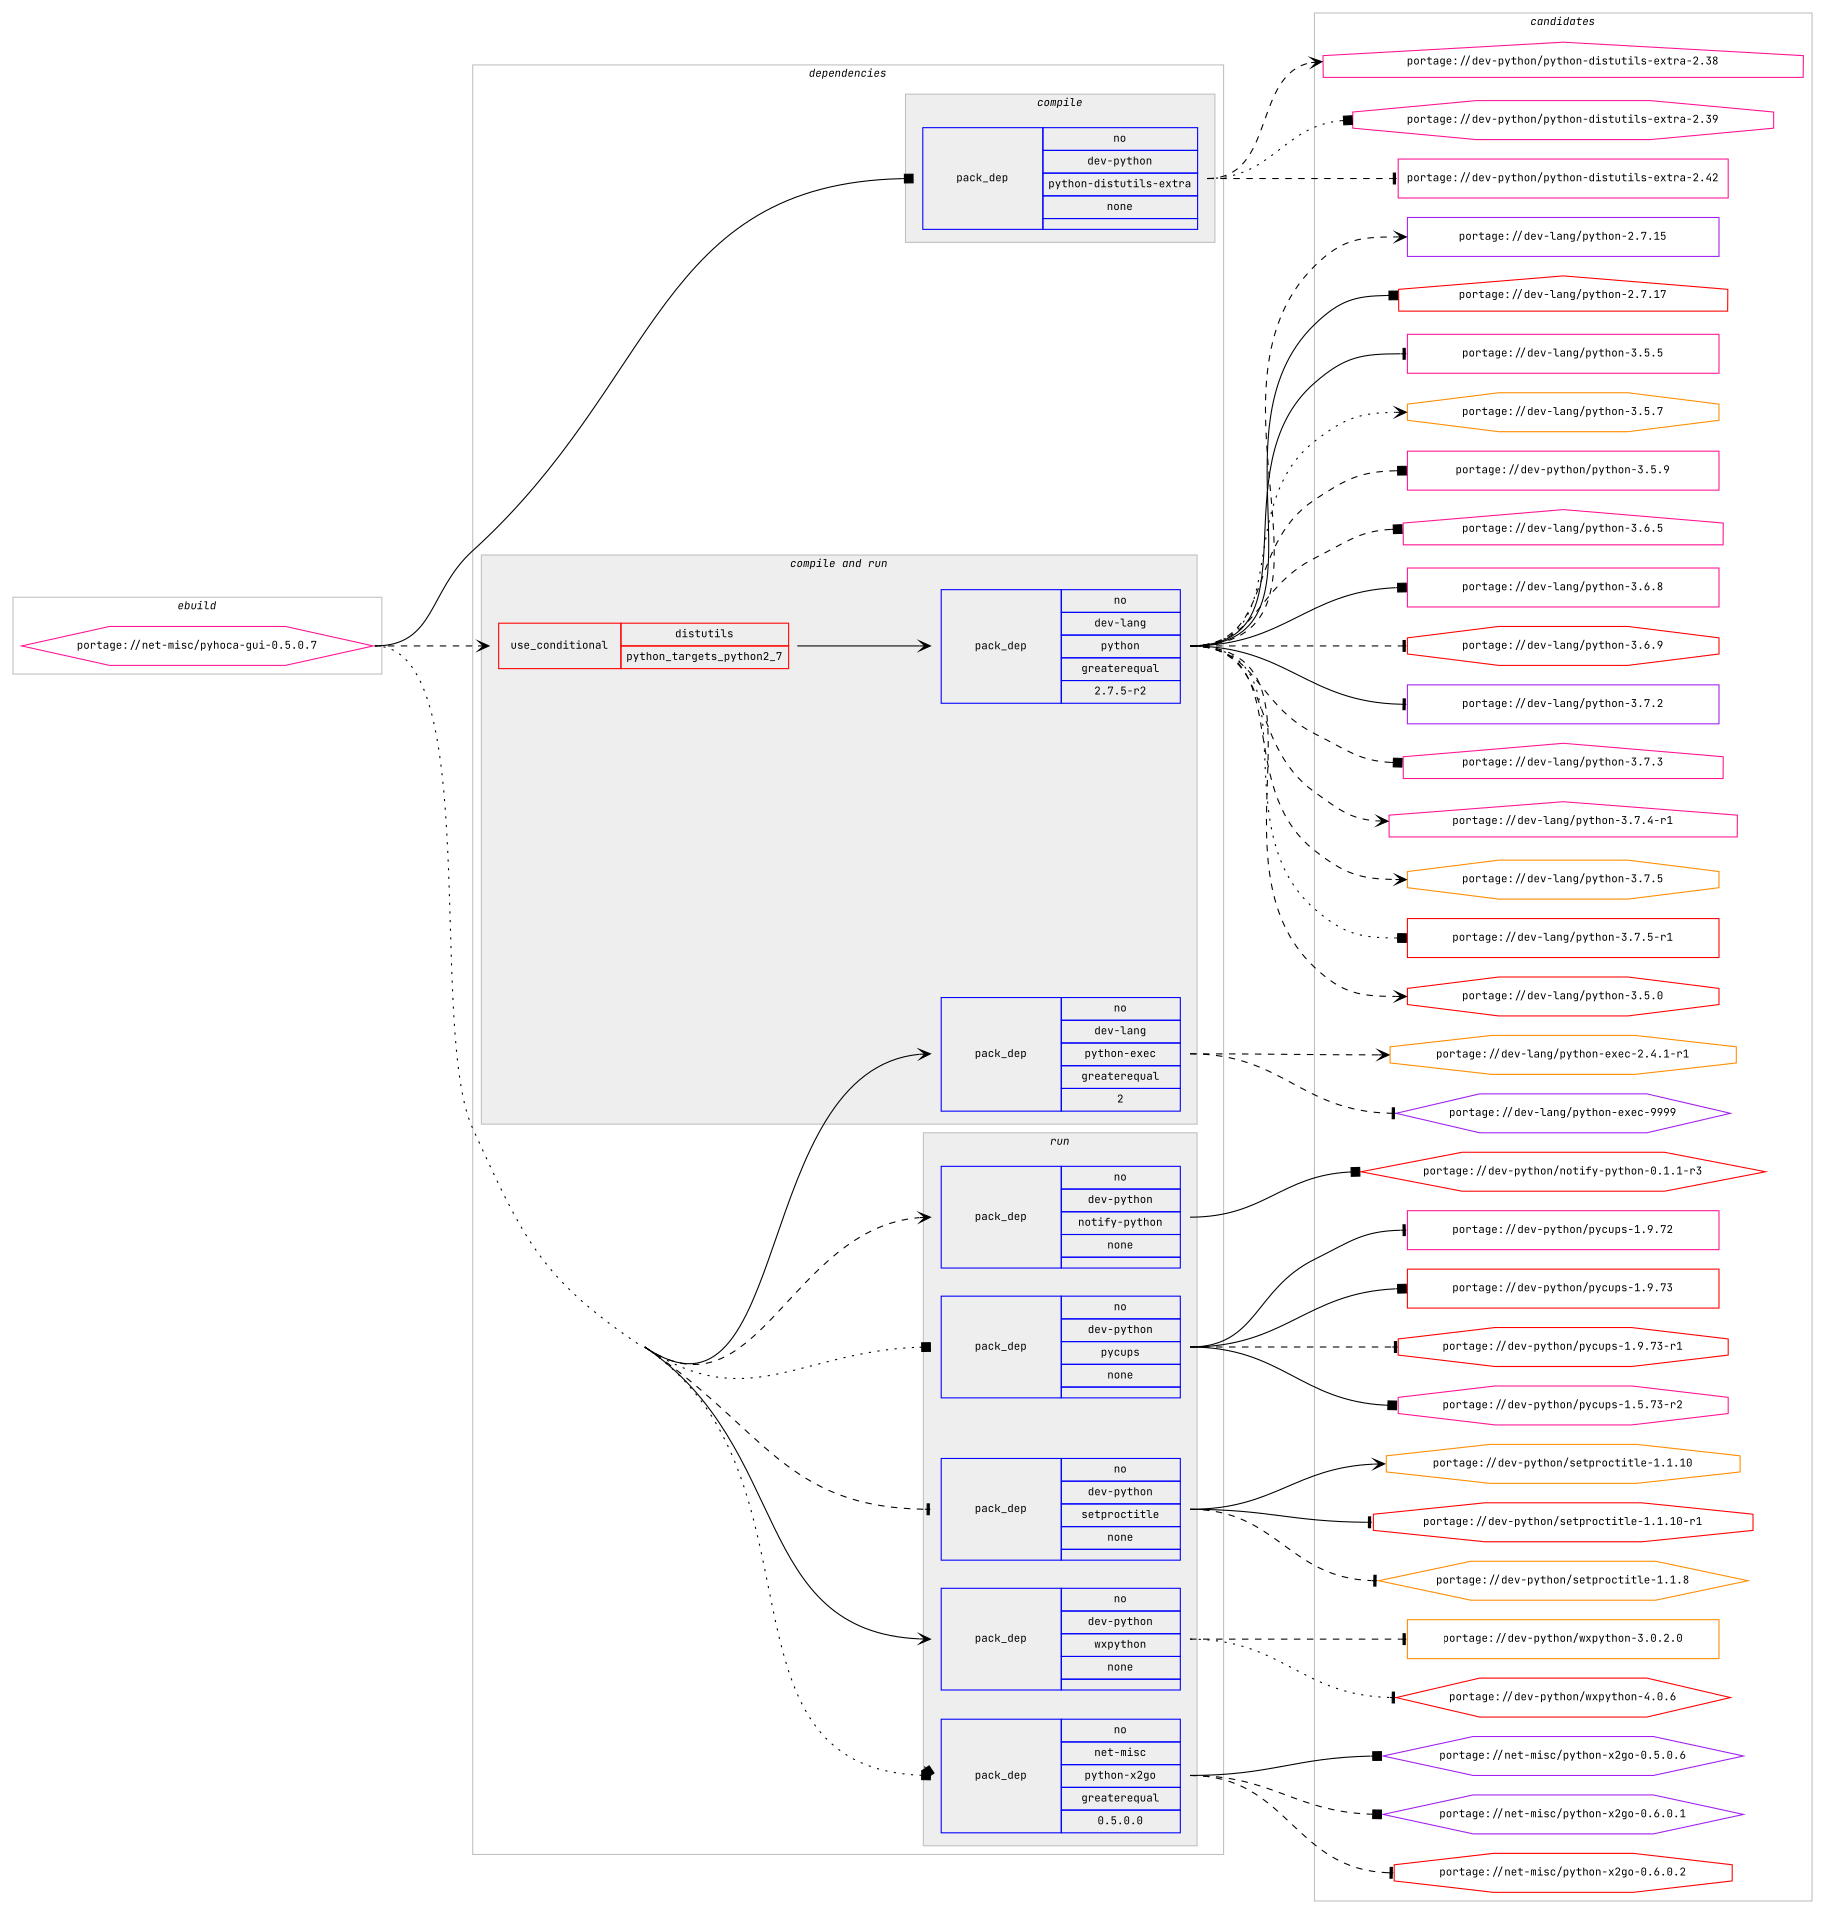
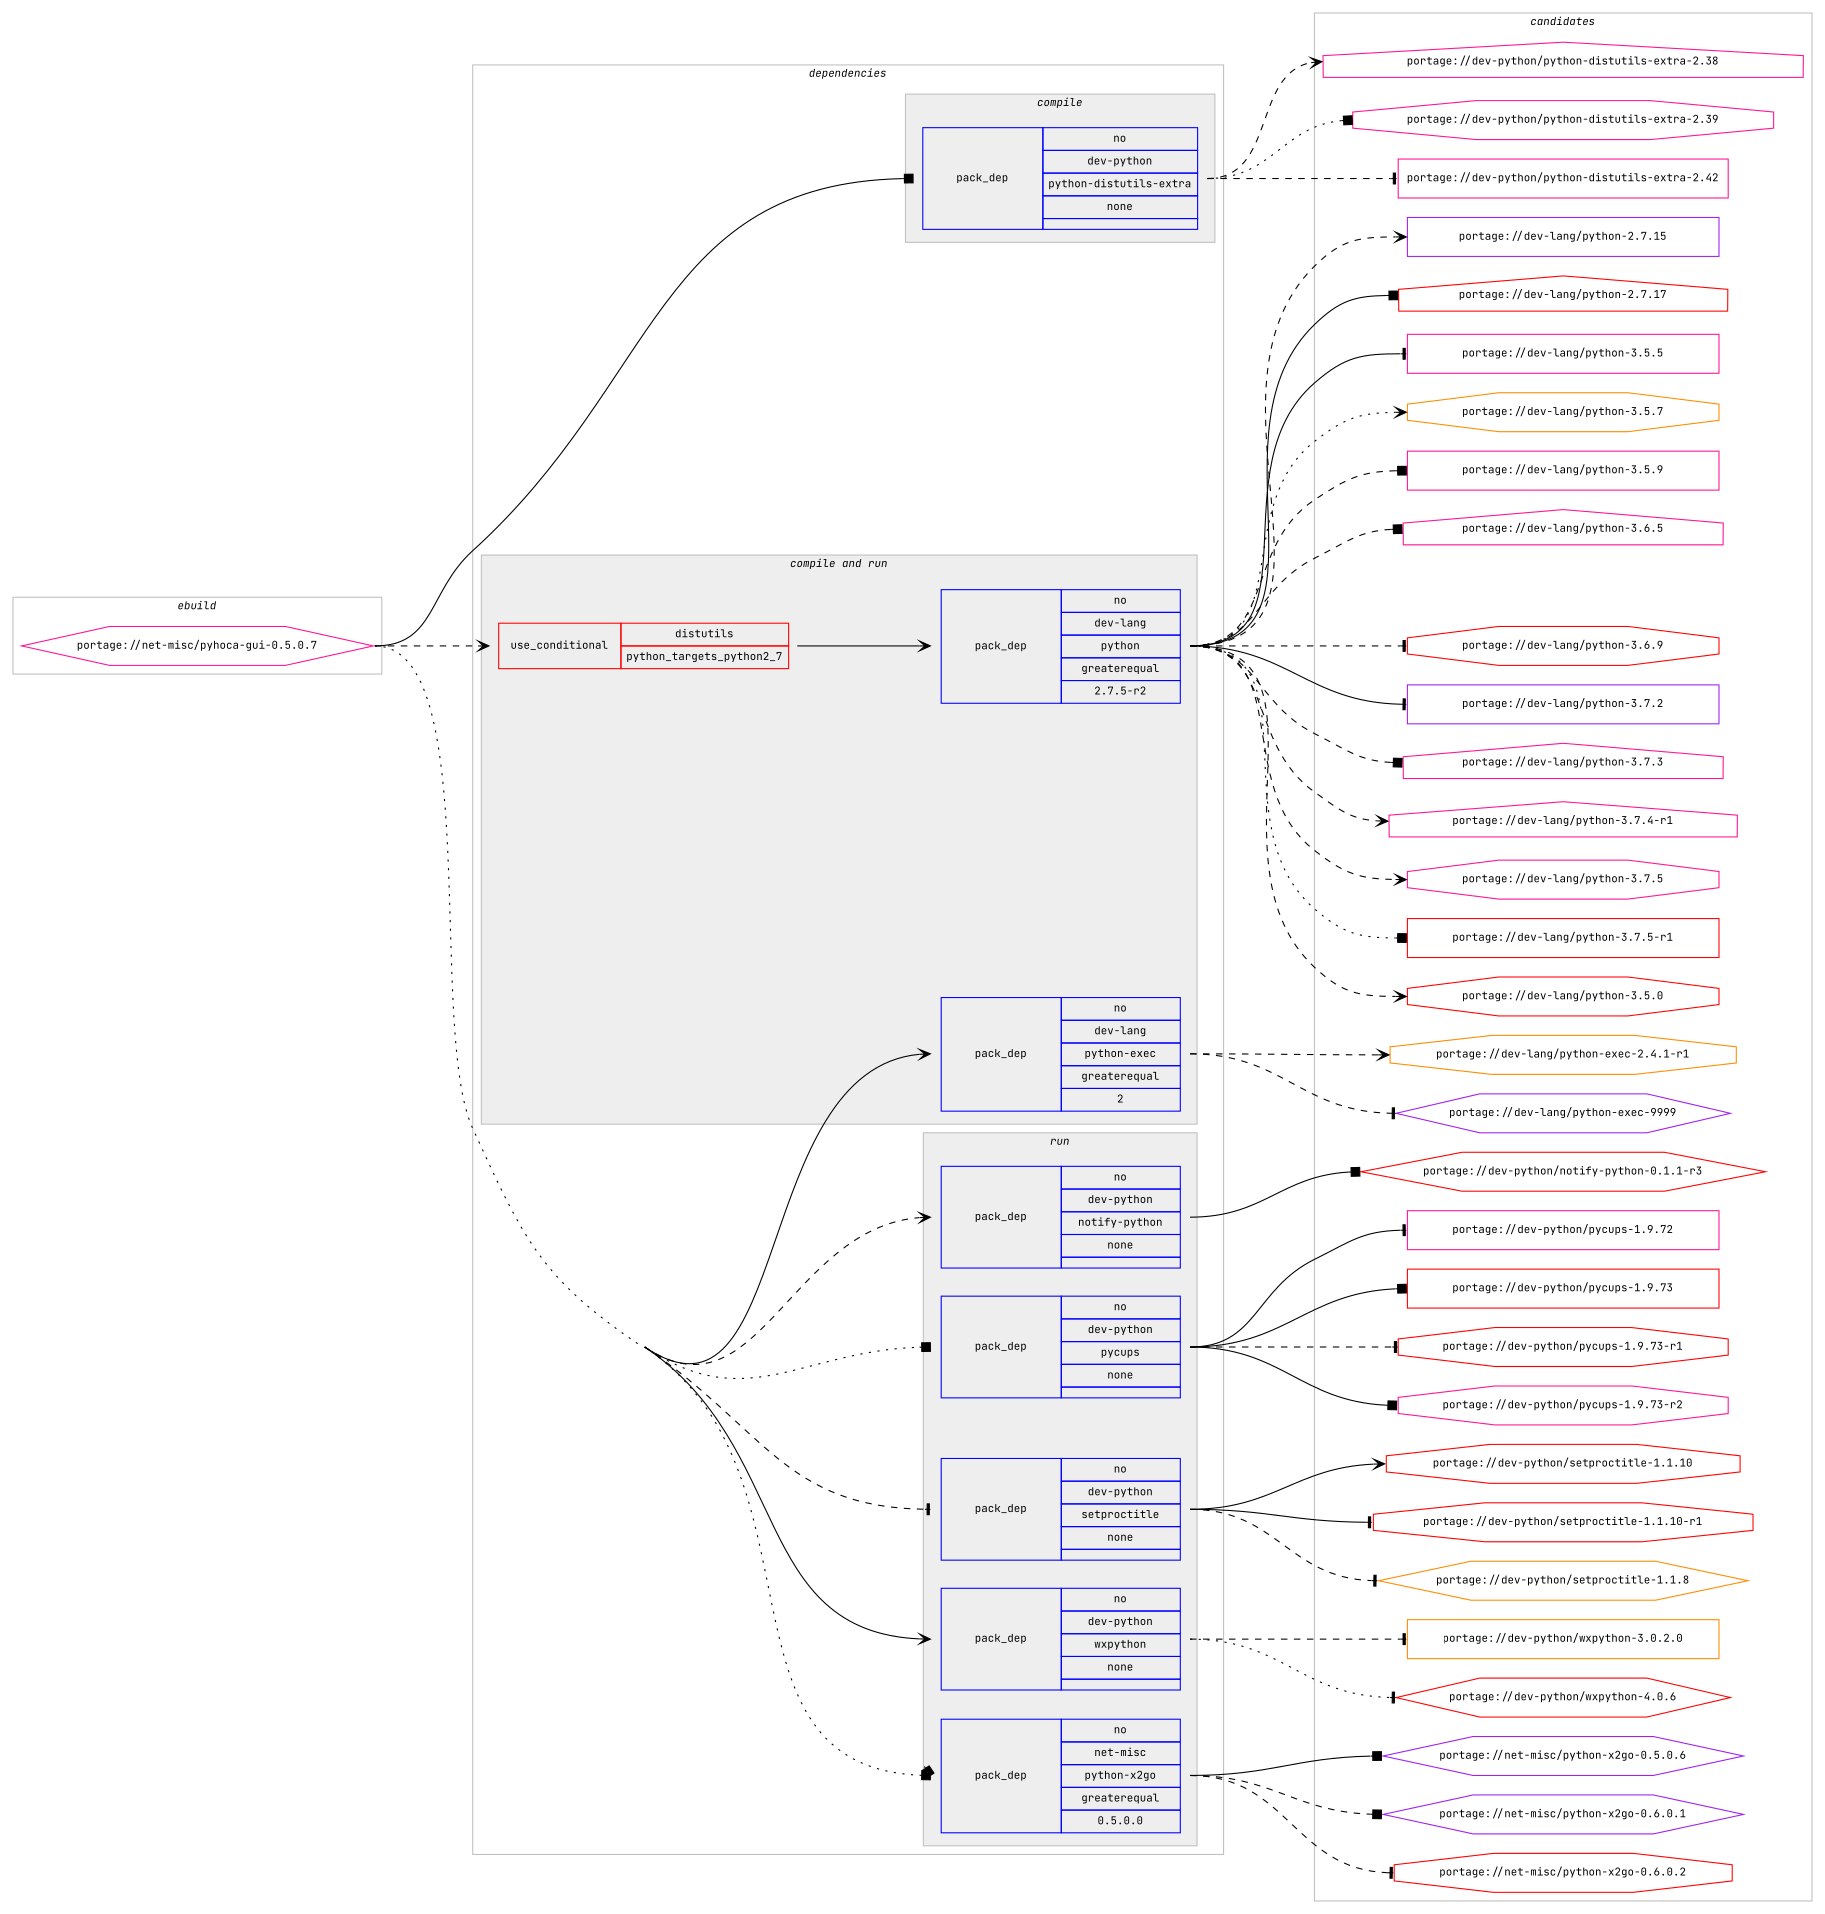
node "portage://dev-python/python-3.5.9": label "portage://dev-python/python-3.5.9" -> "portage://dev-lang/python-3.5.9"
node "portage://dev-lang/python-3.6.8": removed
node "portage://dev-lang/python-3.7.5": color darkorange -> deeppink
node "portage://dev-python/pycups-1.5.73-r2": label "portage://dev-python/pycups-1.5.73-r2" -> "portage://dev-python/pycups-1.9.73-r2"
node "portage://dev-python/setproctitle-1.1.10": color darkorange -> red
